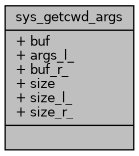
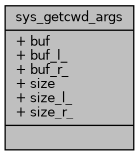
node "sys_getcwd_args": text "+ args_l_" -> "+ buf_l_"
